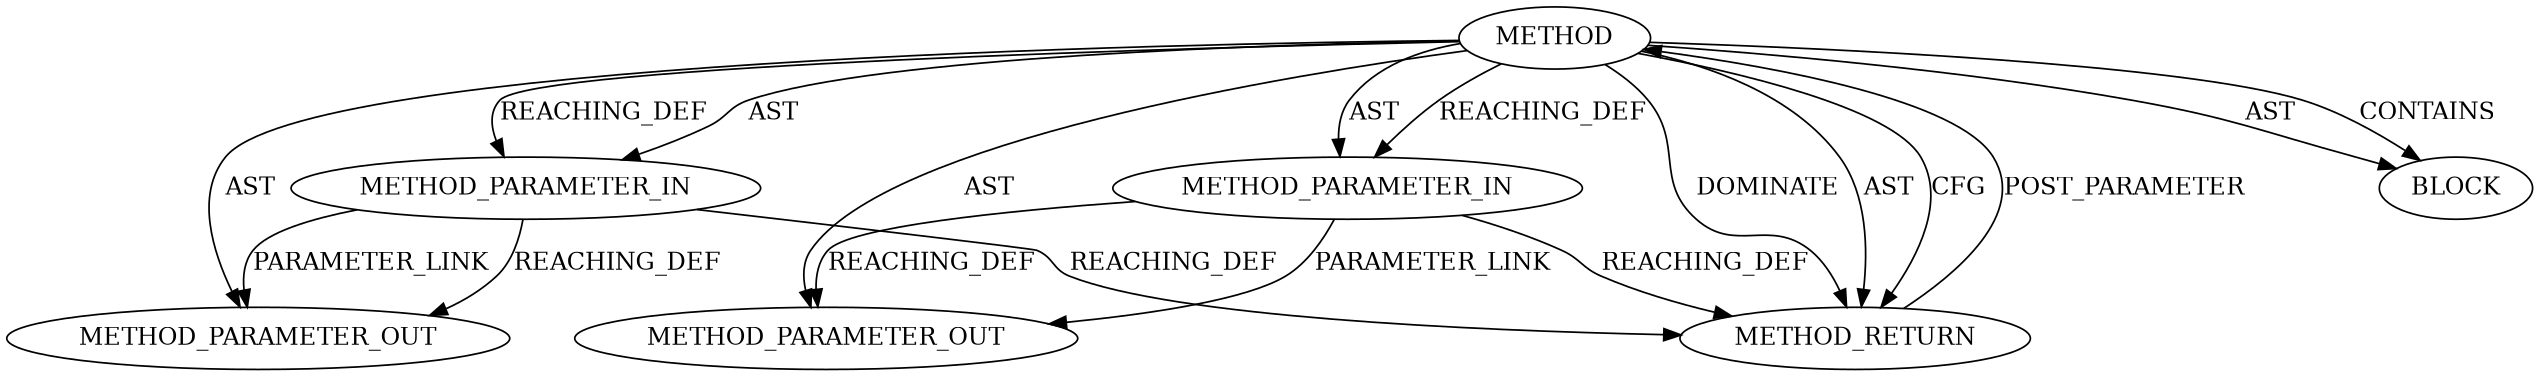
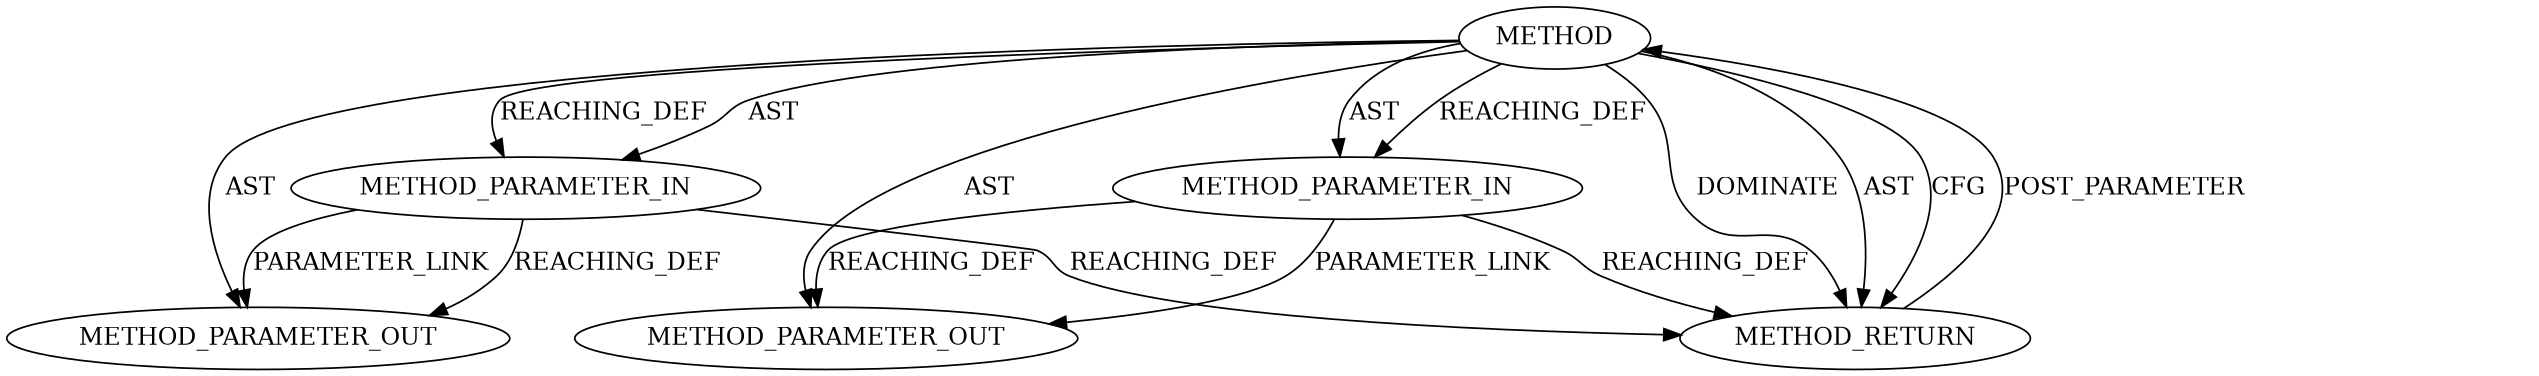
node "BLOCK": removed
